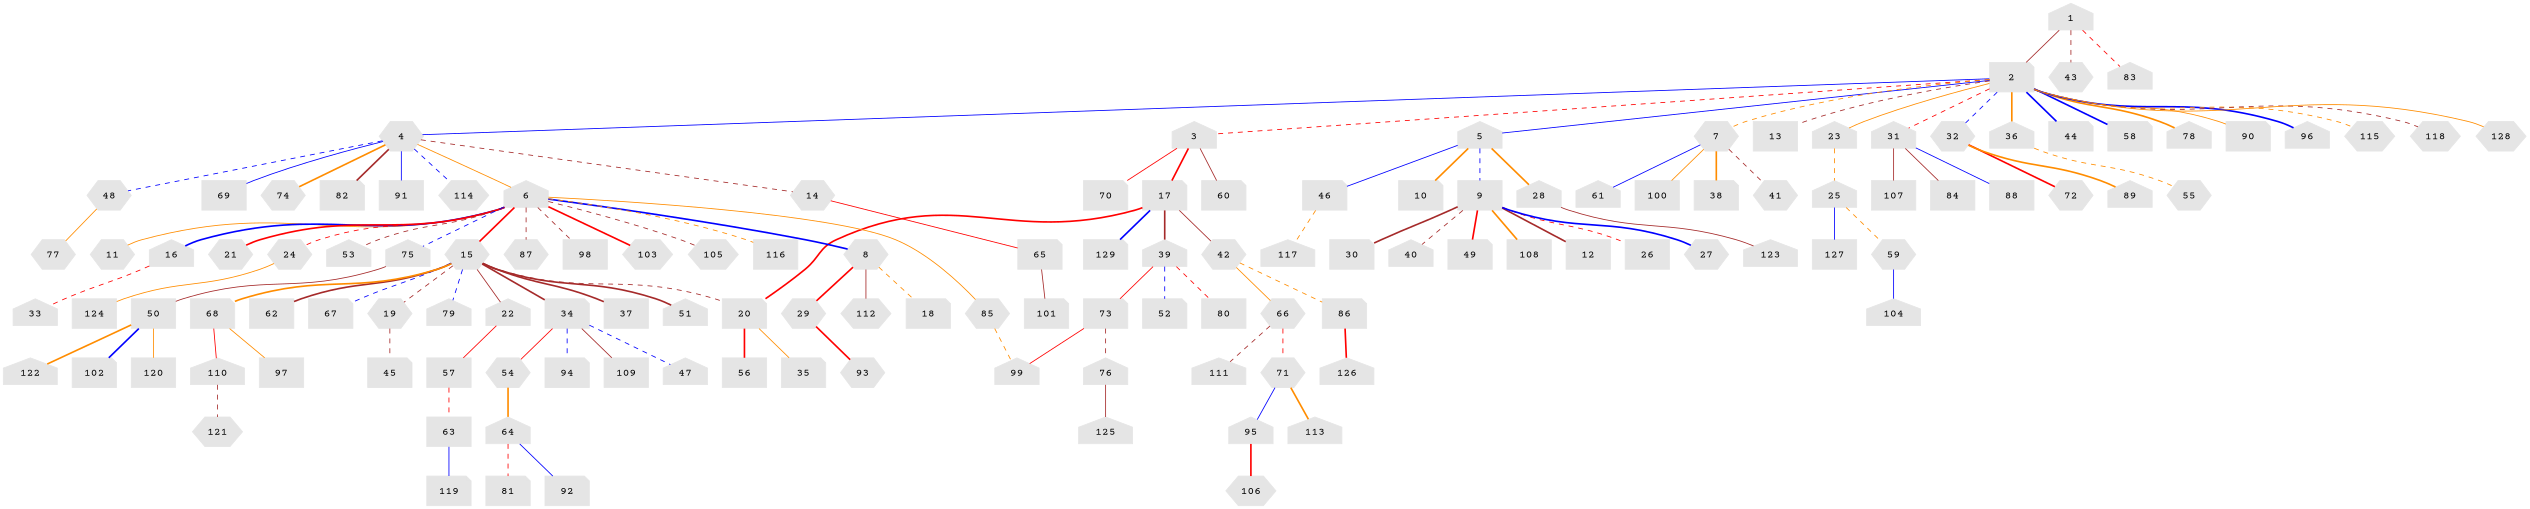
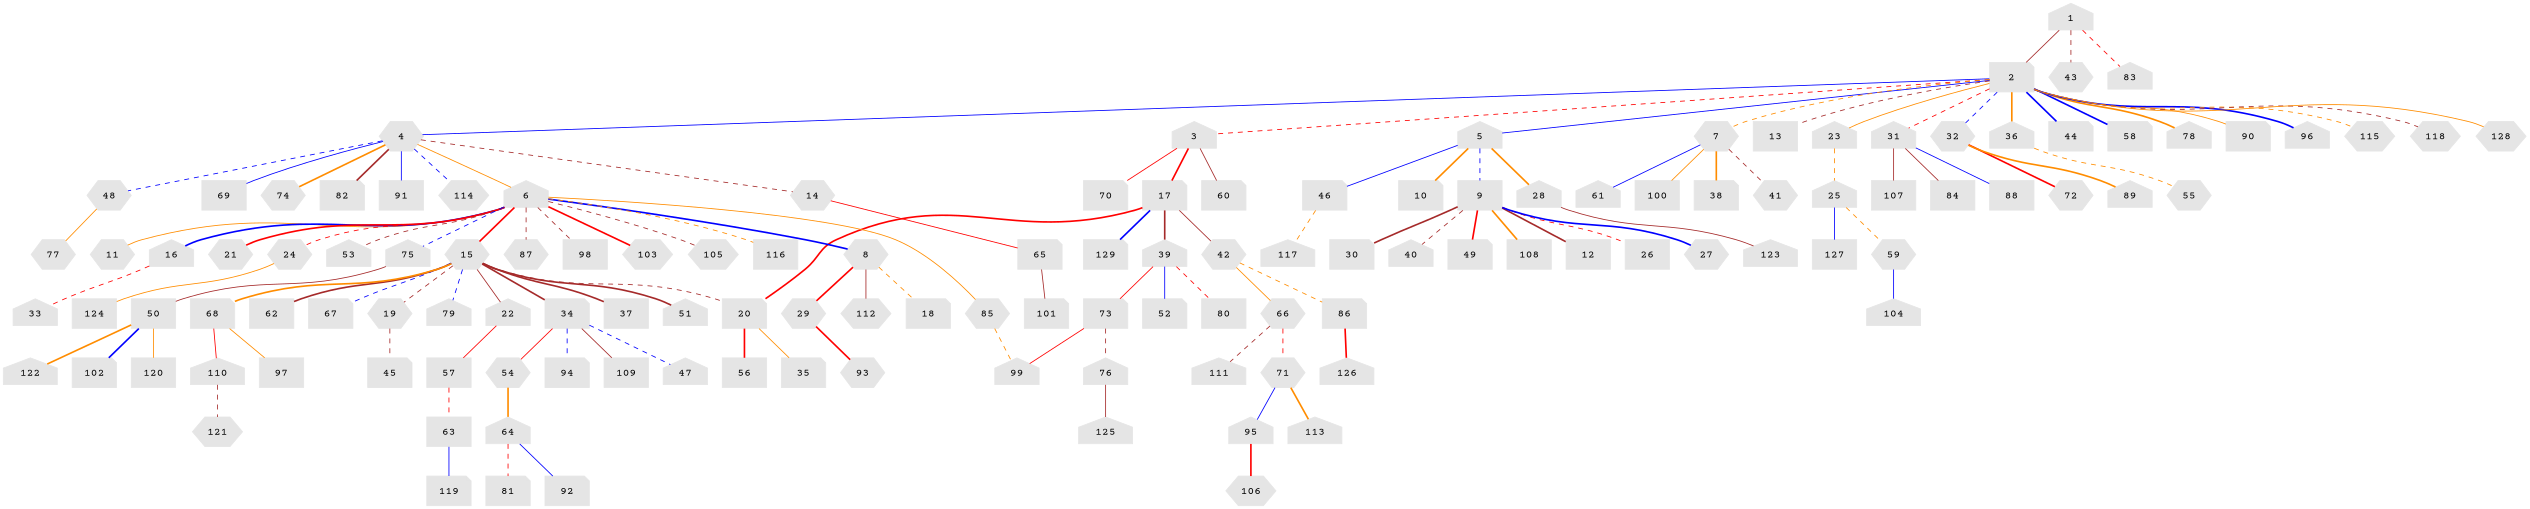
edge "39" -- "52": style dashed -> solid
